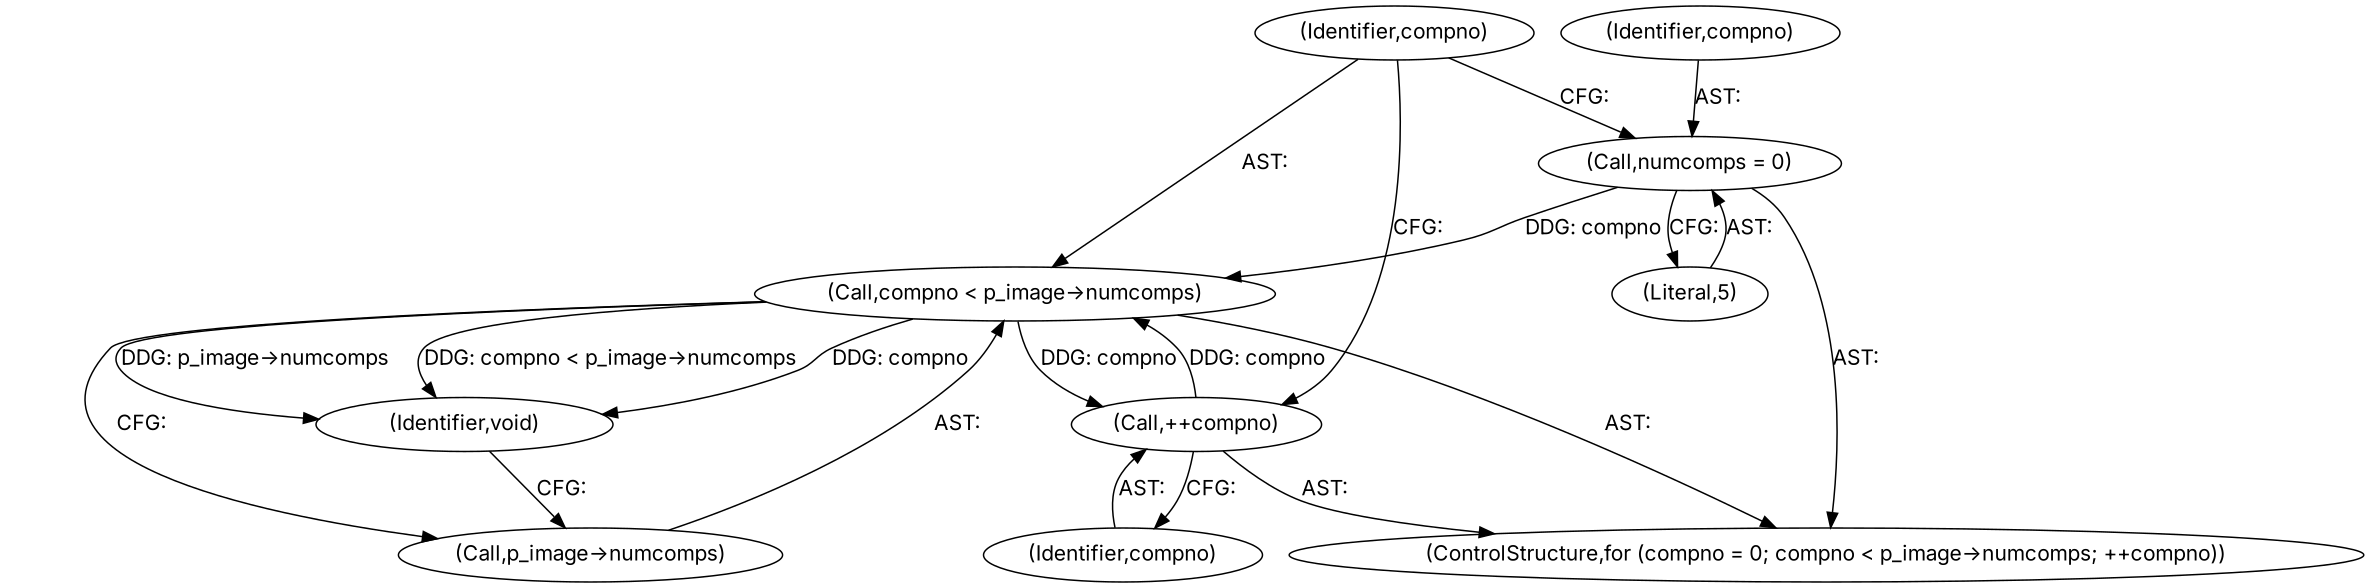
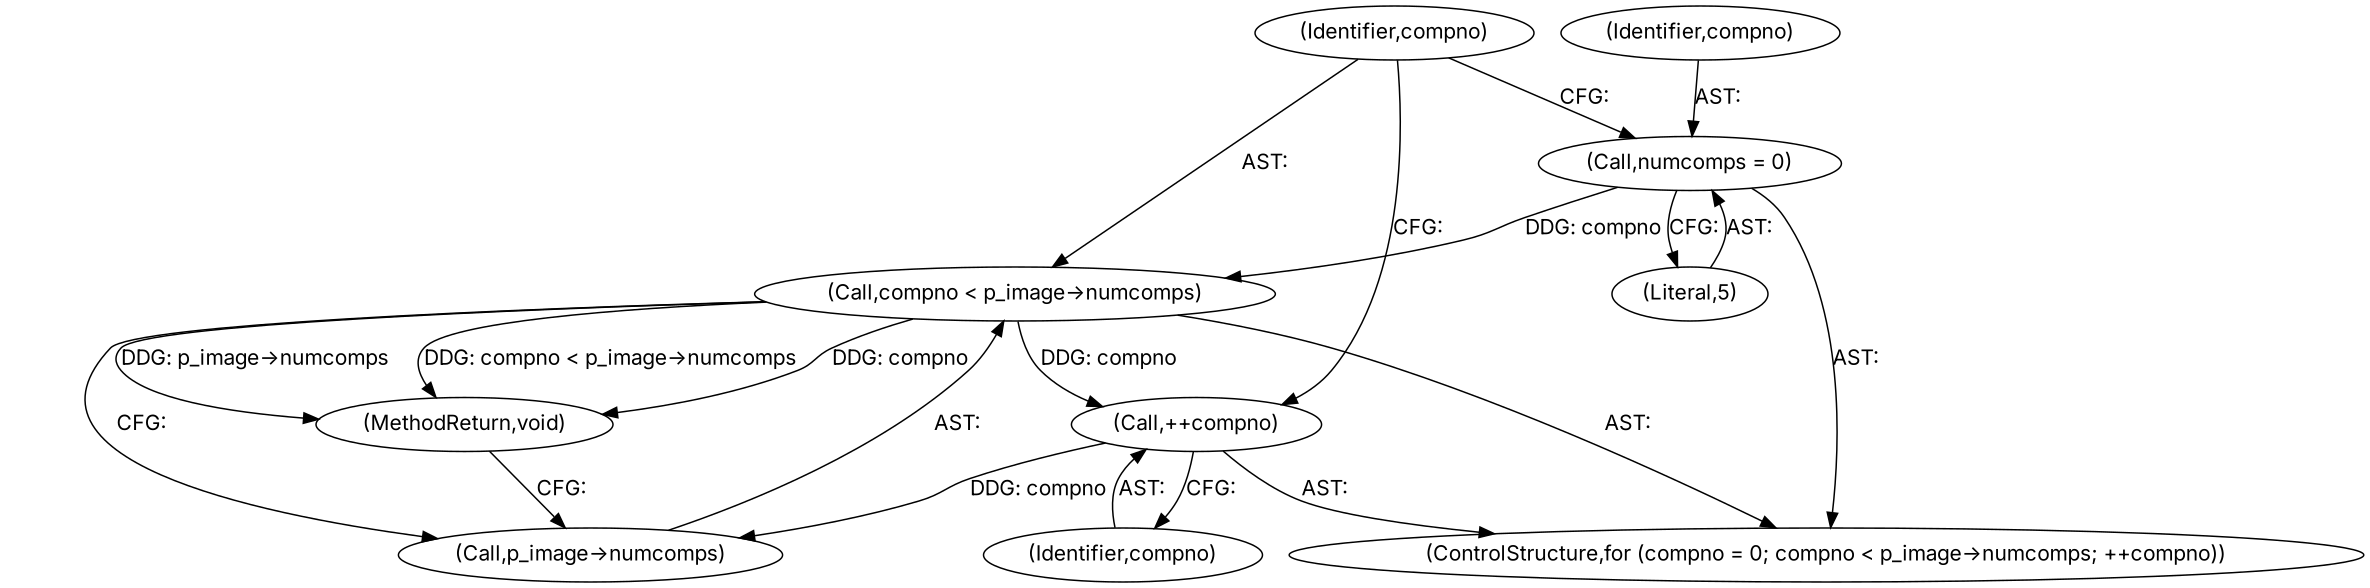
edge "(Call,++compno)" -> "(Call,compno < p_image->numcomps)": now "(Call,++compno)" -> "(Call,p_image->numcomps)"
node "(Identifier,void)": label "(Identifier,void)" -> "(MethodReturn,void)"
